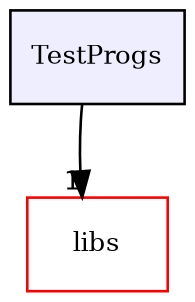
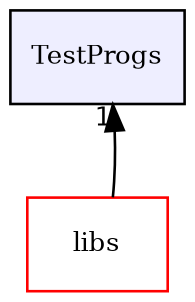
edge "TestProgs" -> "libs": reversed
